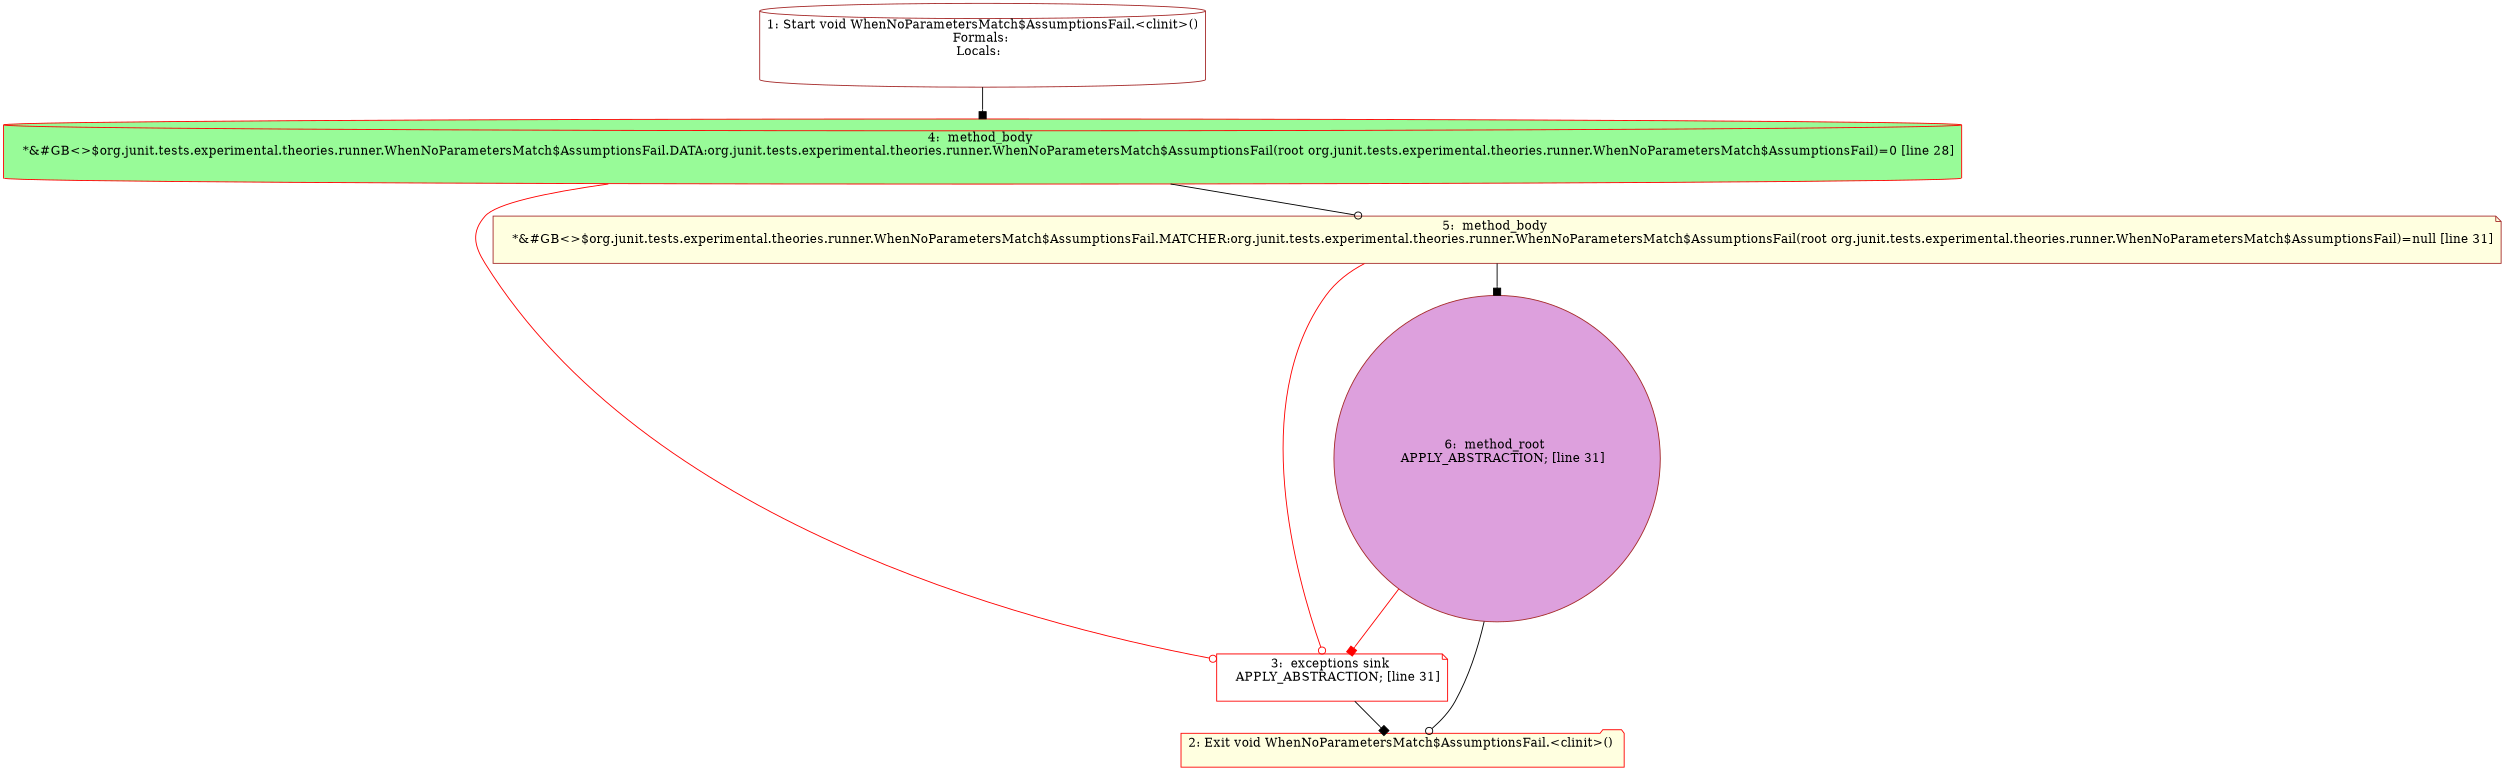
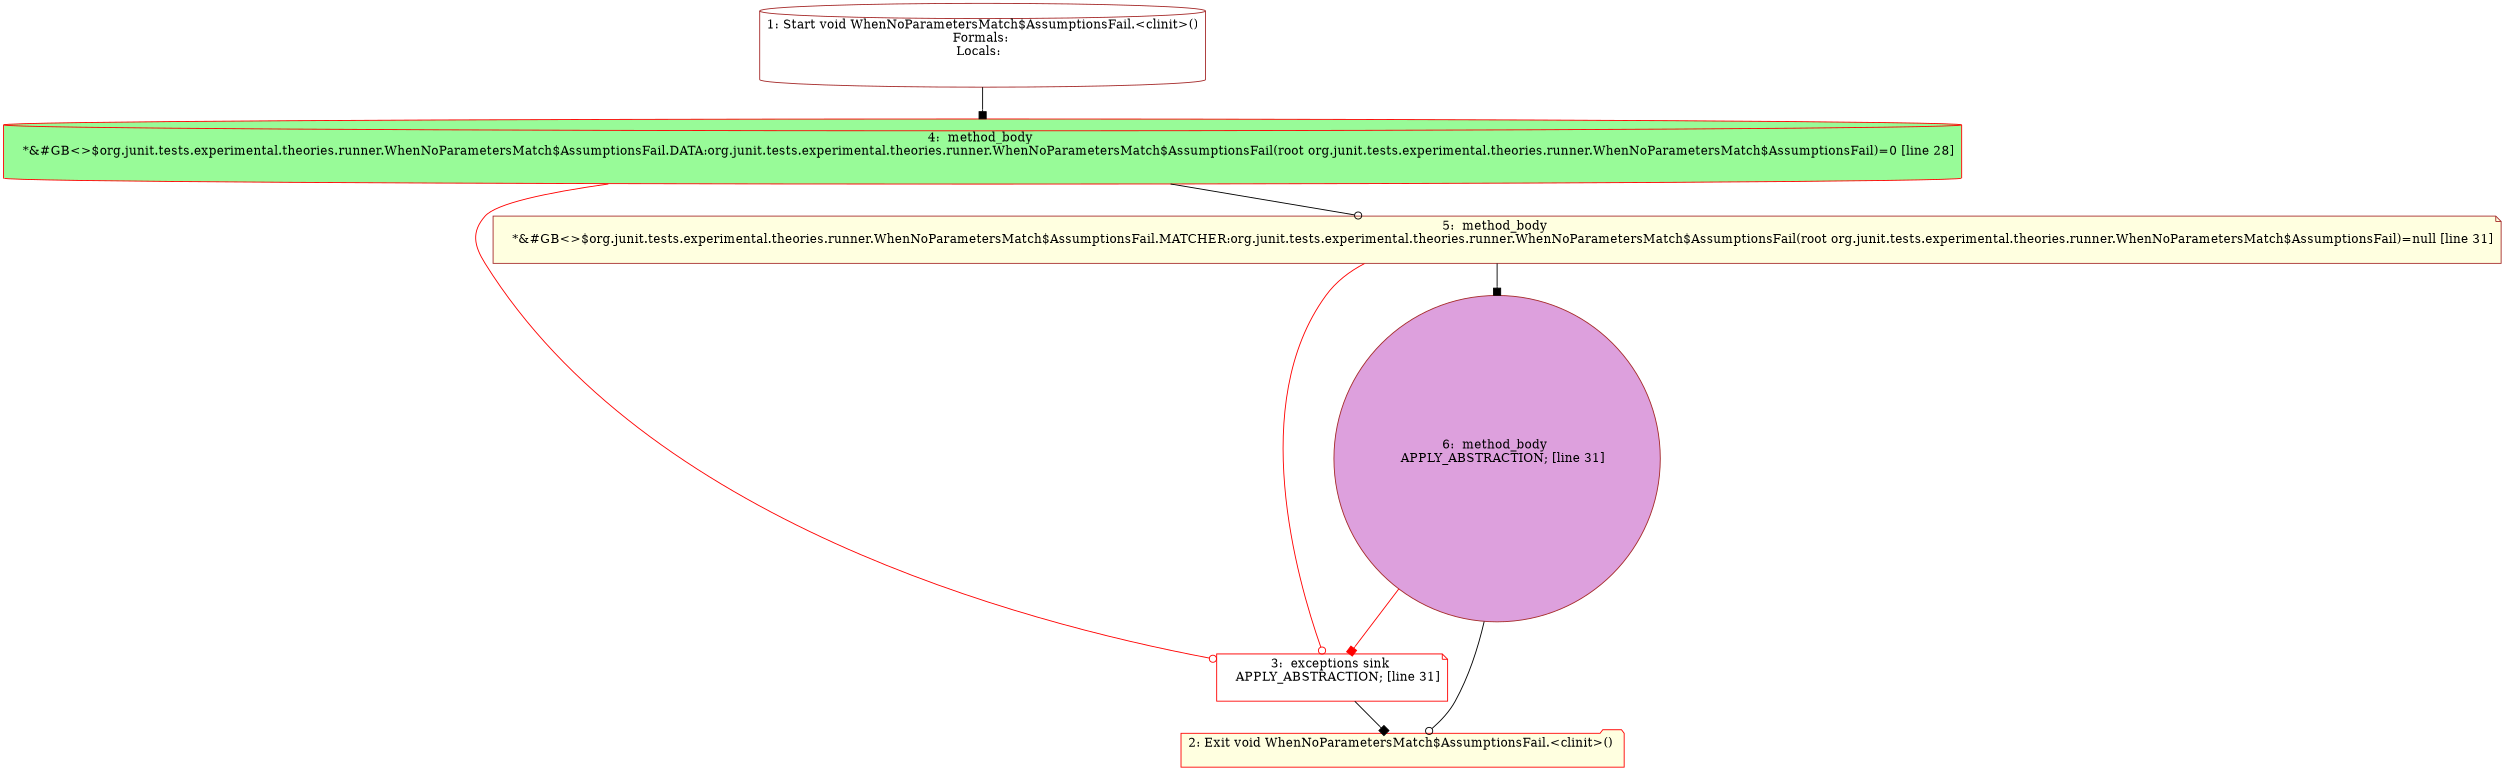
node "6:  method_root APPLY_ABSTRACTION; [line 31]": label "6:  method_root APPLY_ABSTRACTION; [line 31]" -> "6:  method_body APPLY_ABSTRACTION; [line 31]"
